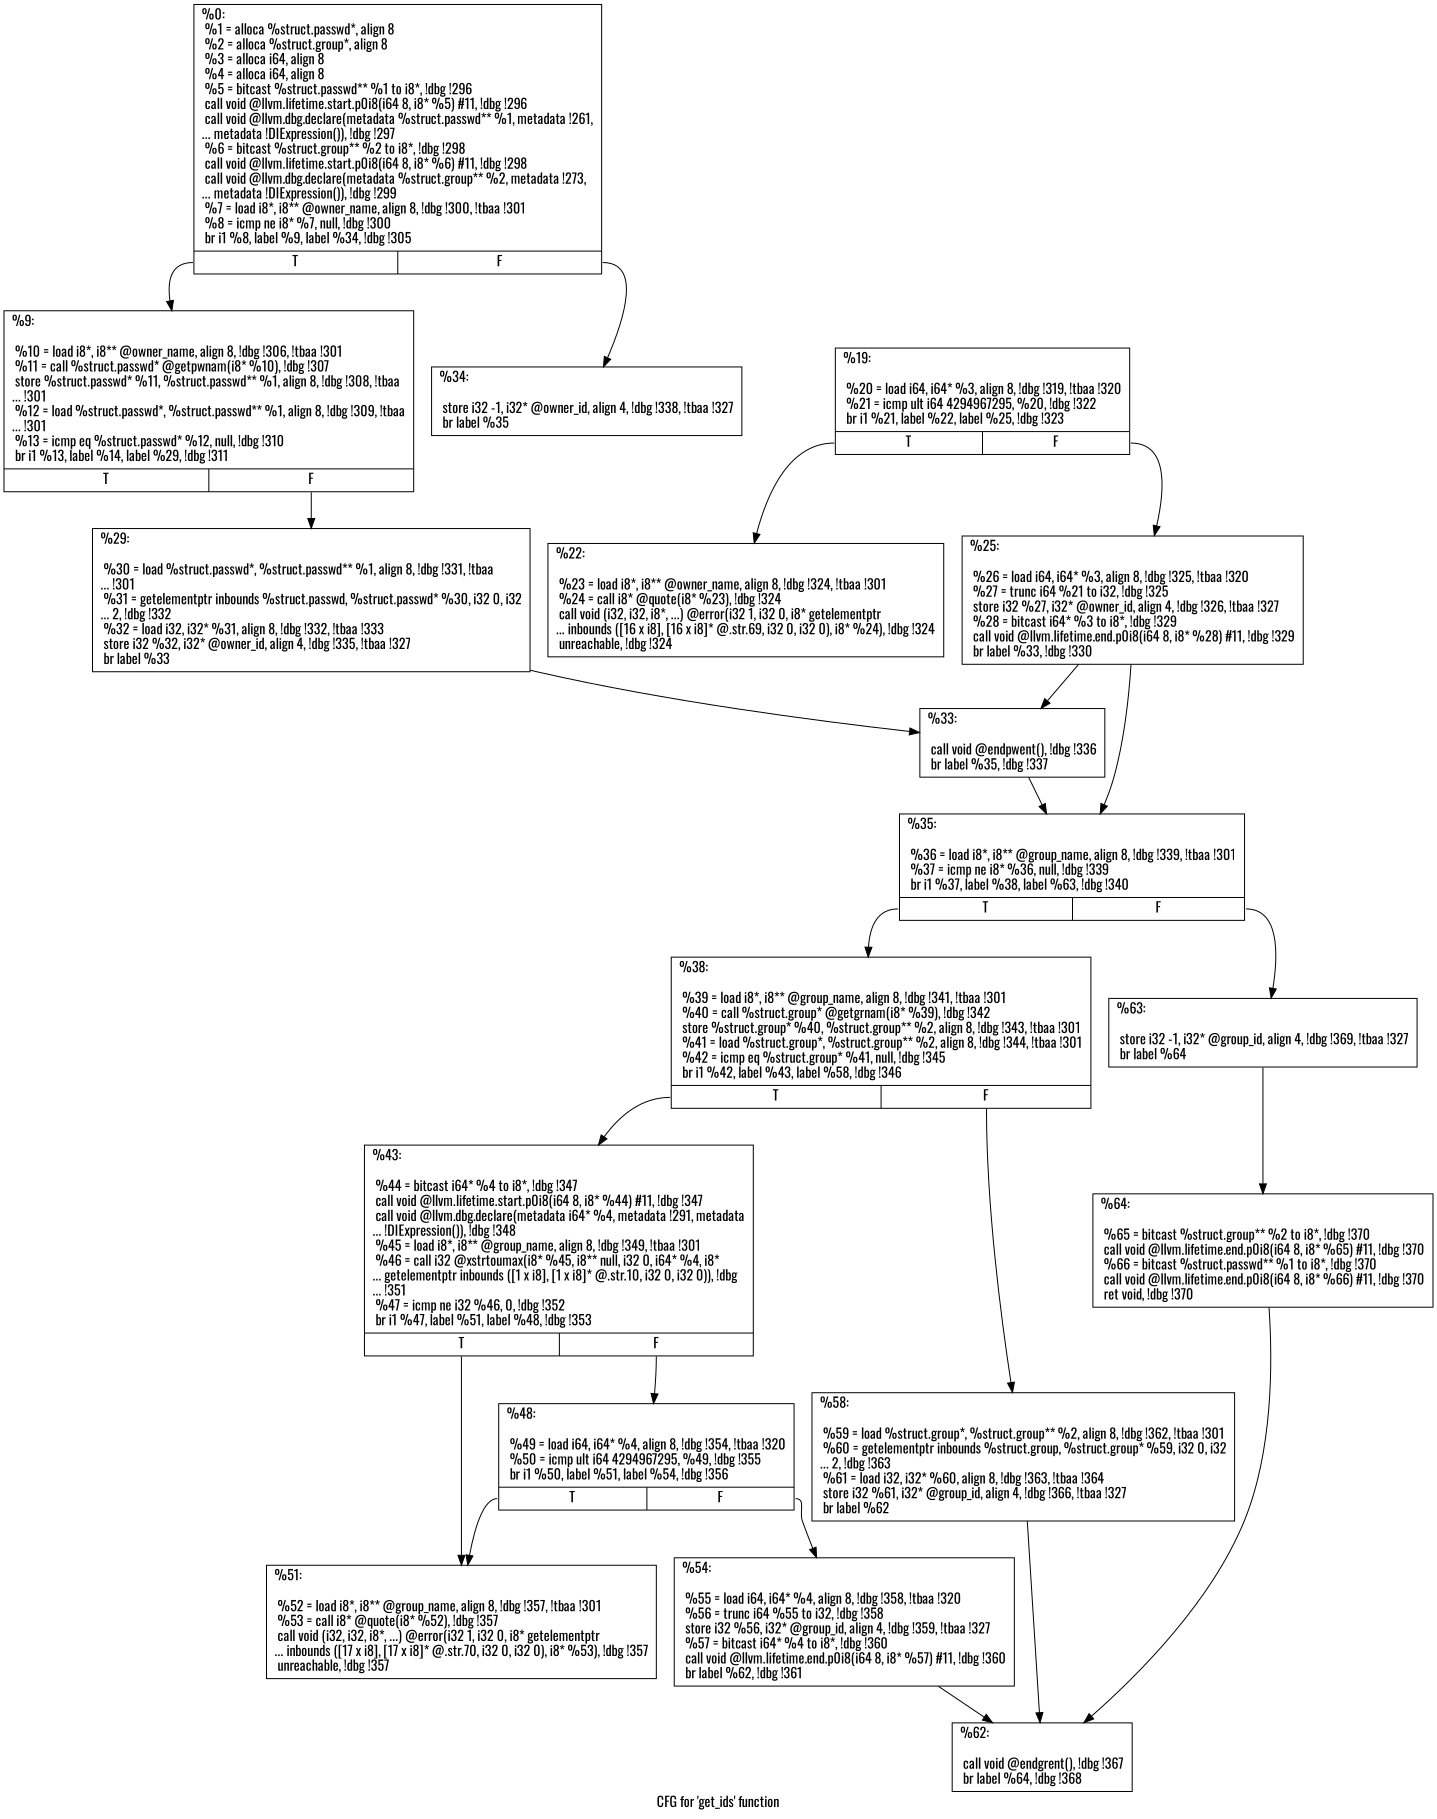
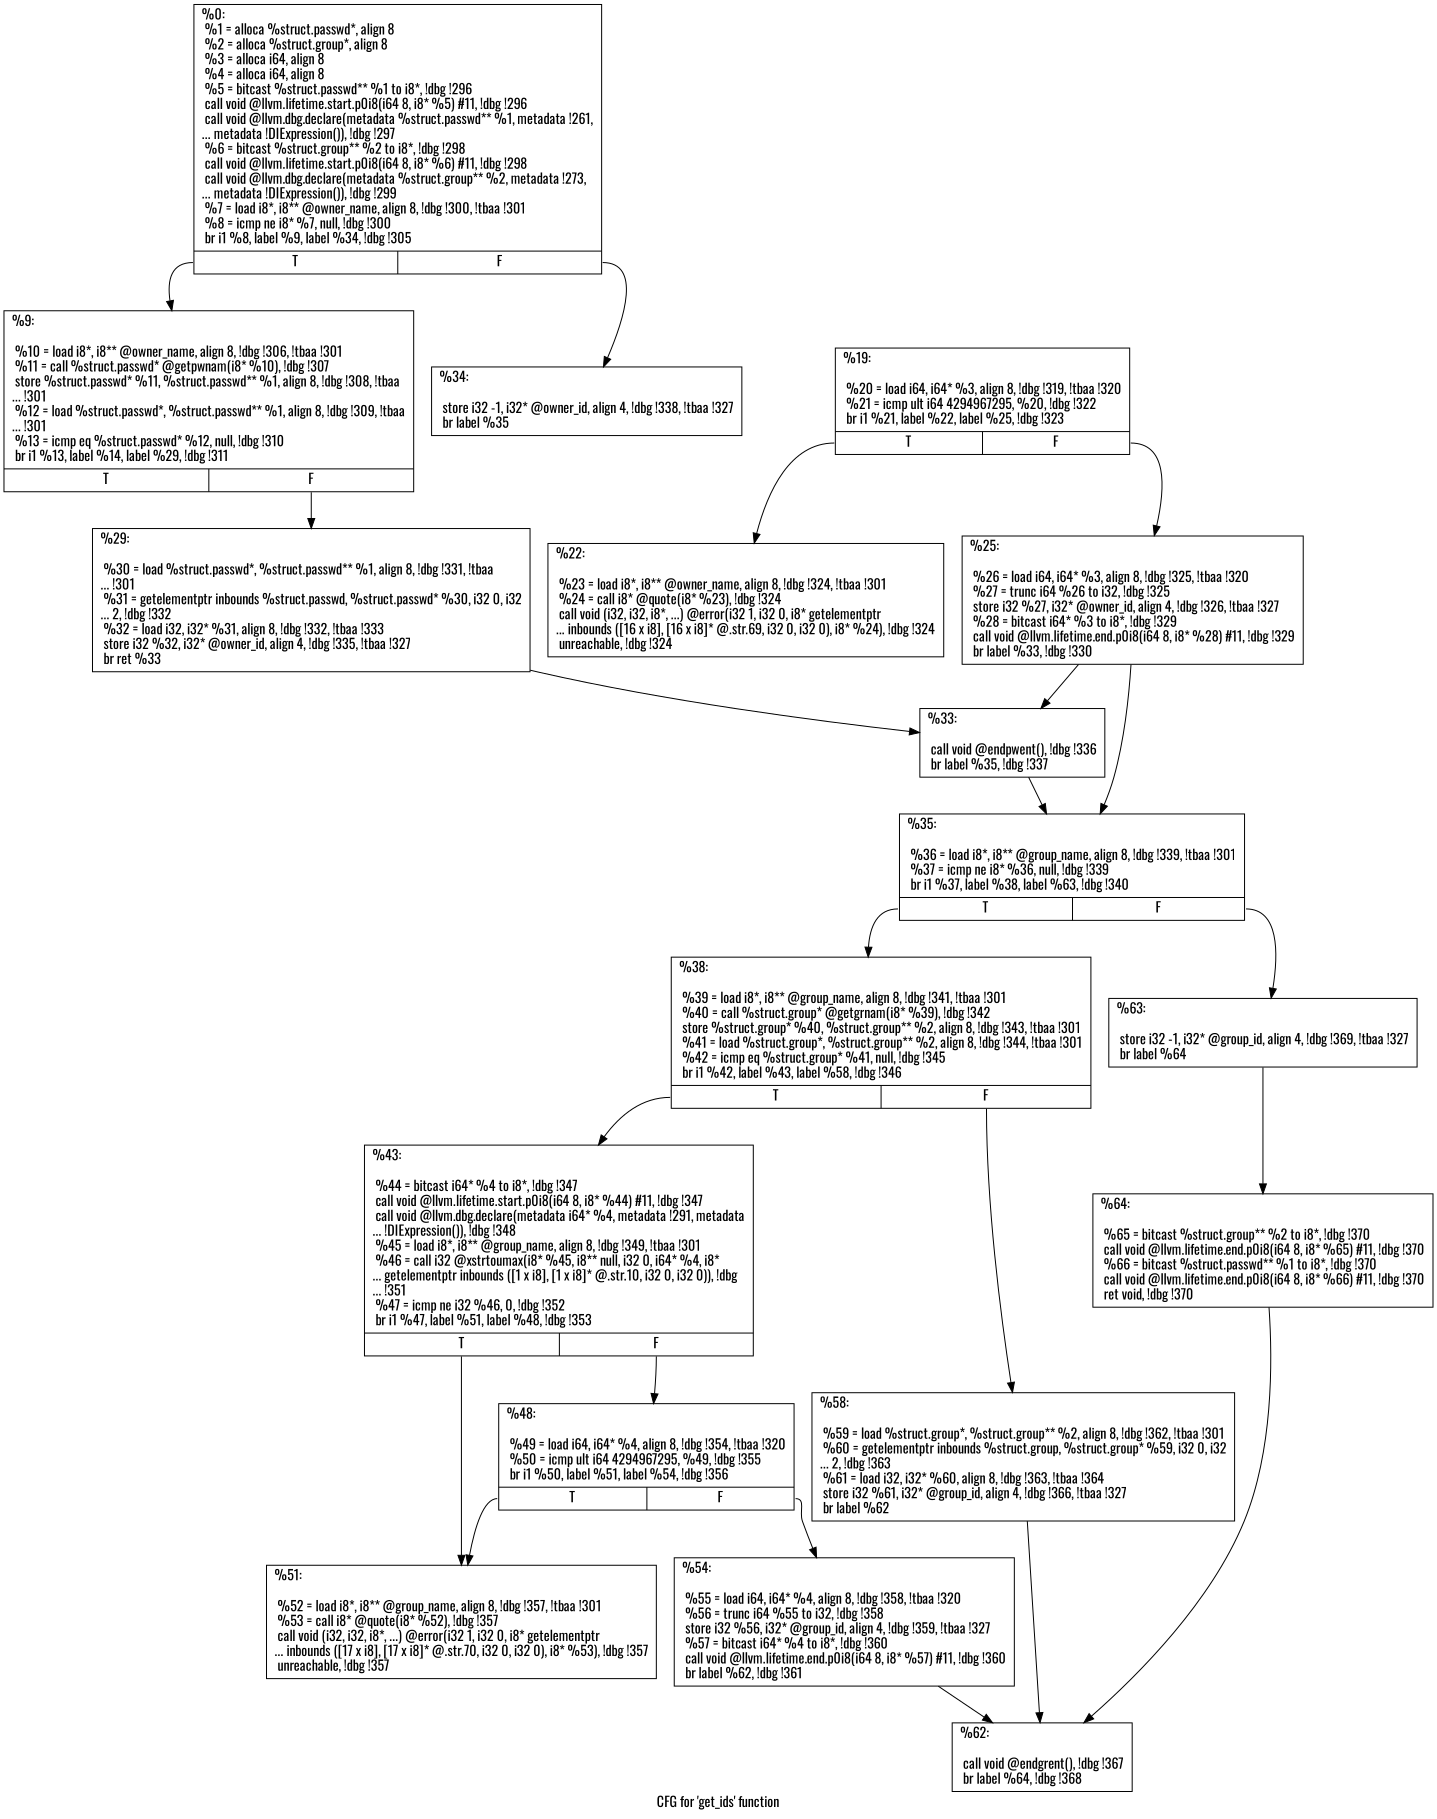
node "%25:": text "%27 = trunc i64 %21 to i32, !dbg !325" -> "%27 = trunc i64 %26 to i32, !dbg !325"
node "%29:": text "br label %33" -> "br ret %33"
